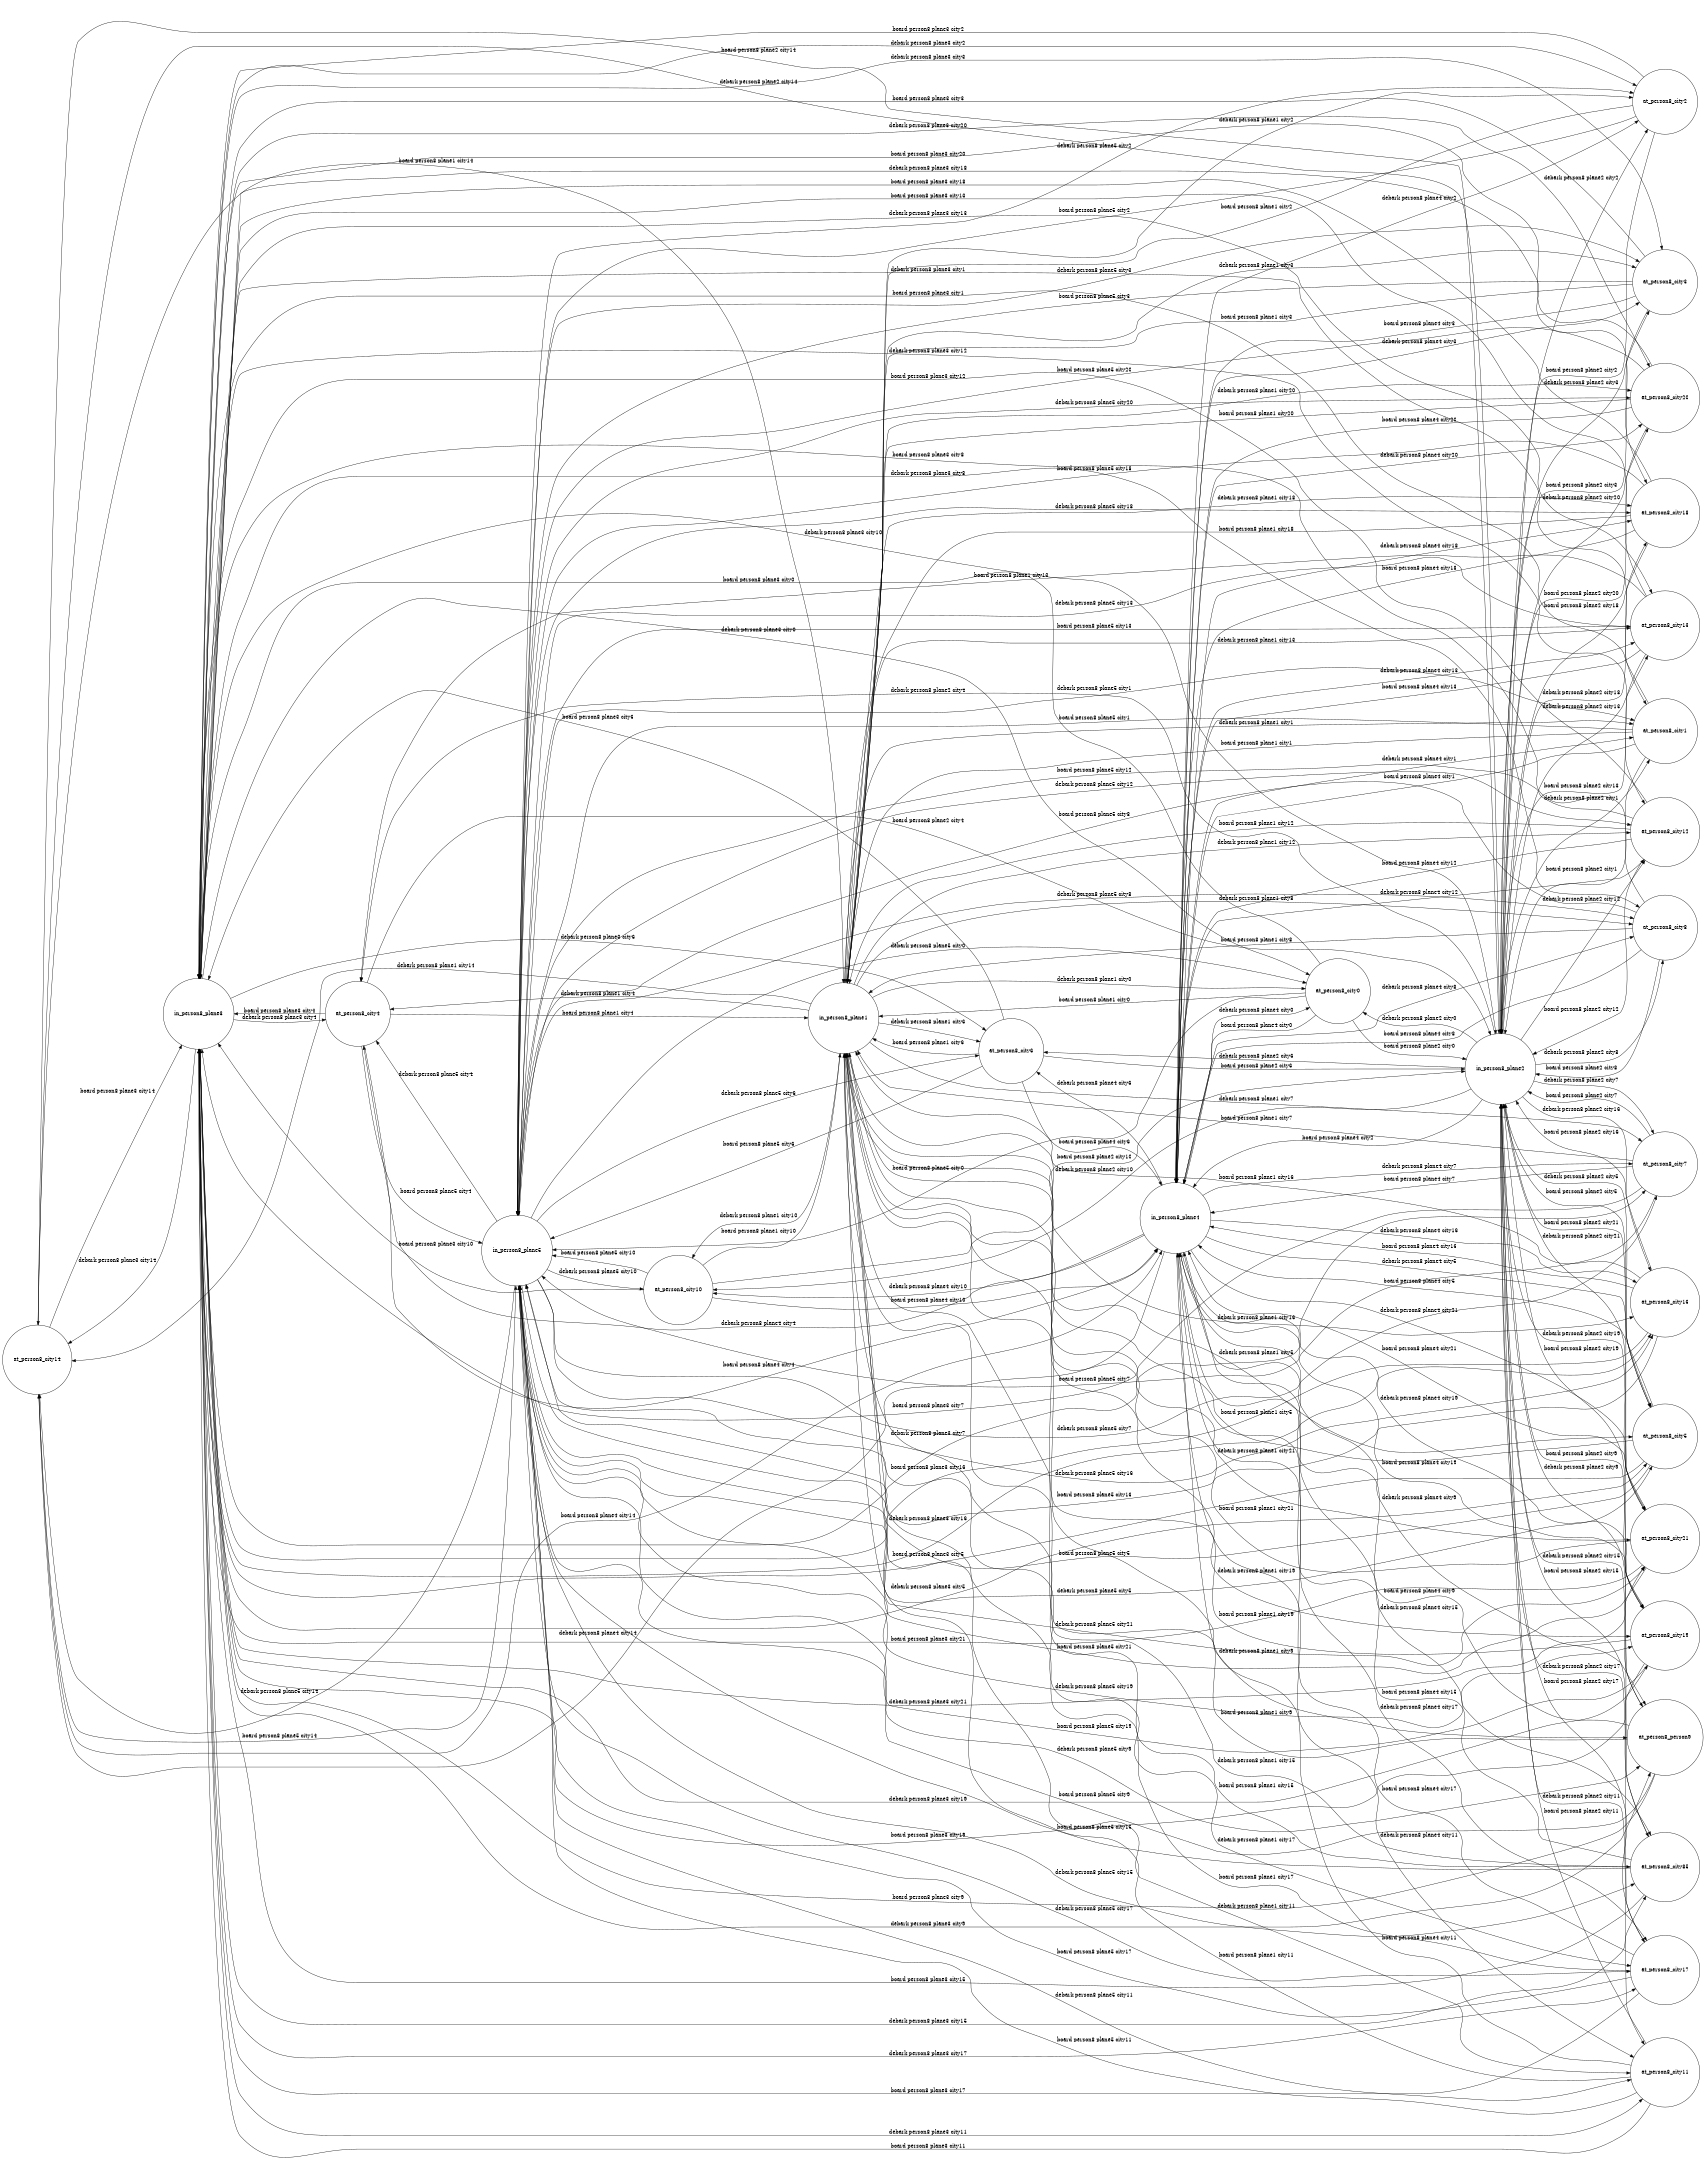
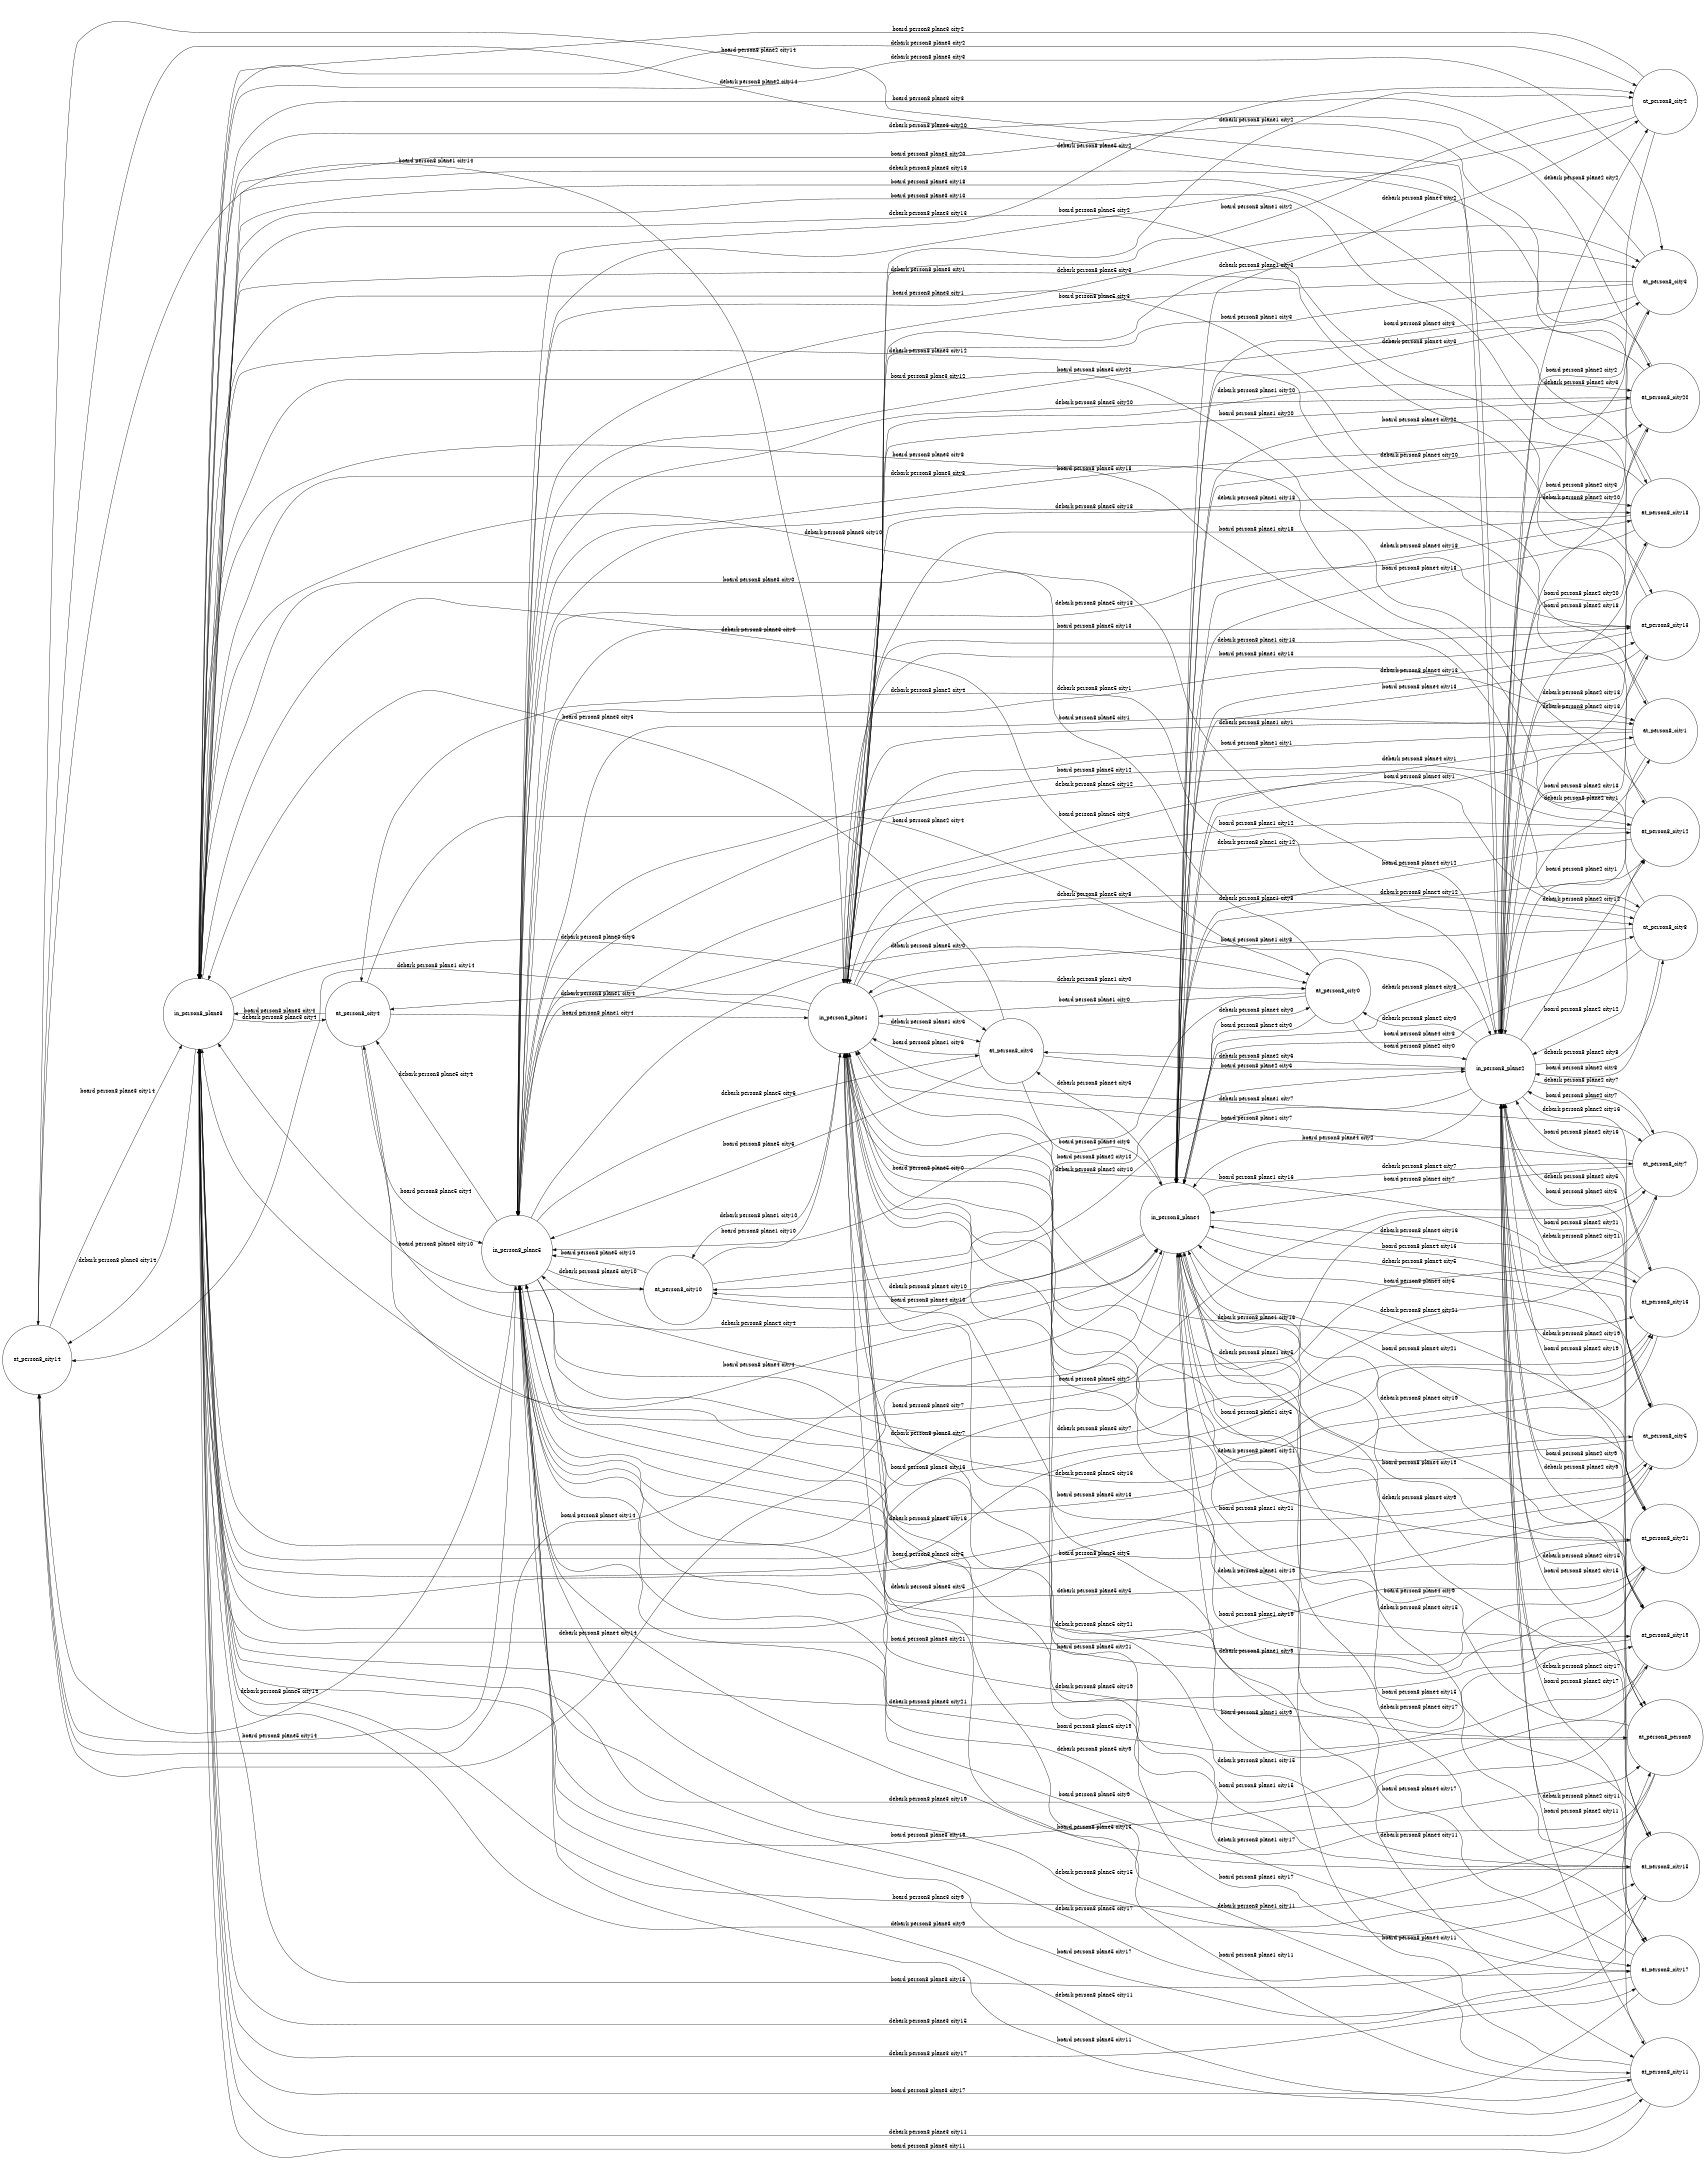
edge "at_person8_city13" -> "at_person8_city4": now "at_person8_city13" -> "in_person8_plane1"
node "at_person8_city85": label "at_person8_city85" -> "at_person8_city15"
